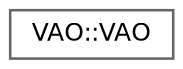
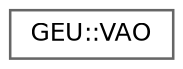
node "VAO::VAO": label "VAO::VAO" -> "GEU::VAO"
